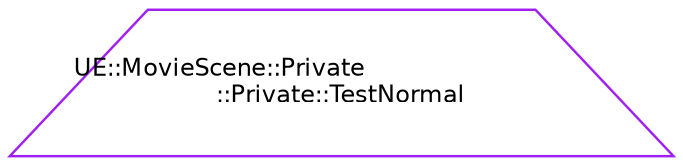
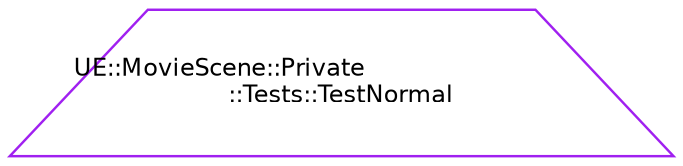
node "UE::MovieScene::Private ::Private::TestNormal": label "UE::MovieScene::Private ::Private::TestNormal" -> "UE::MovieScene::Private ::Tests::TestNormal"
